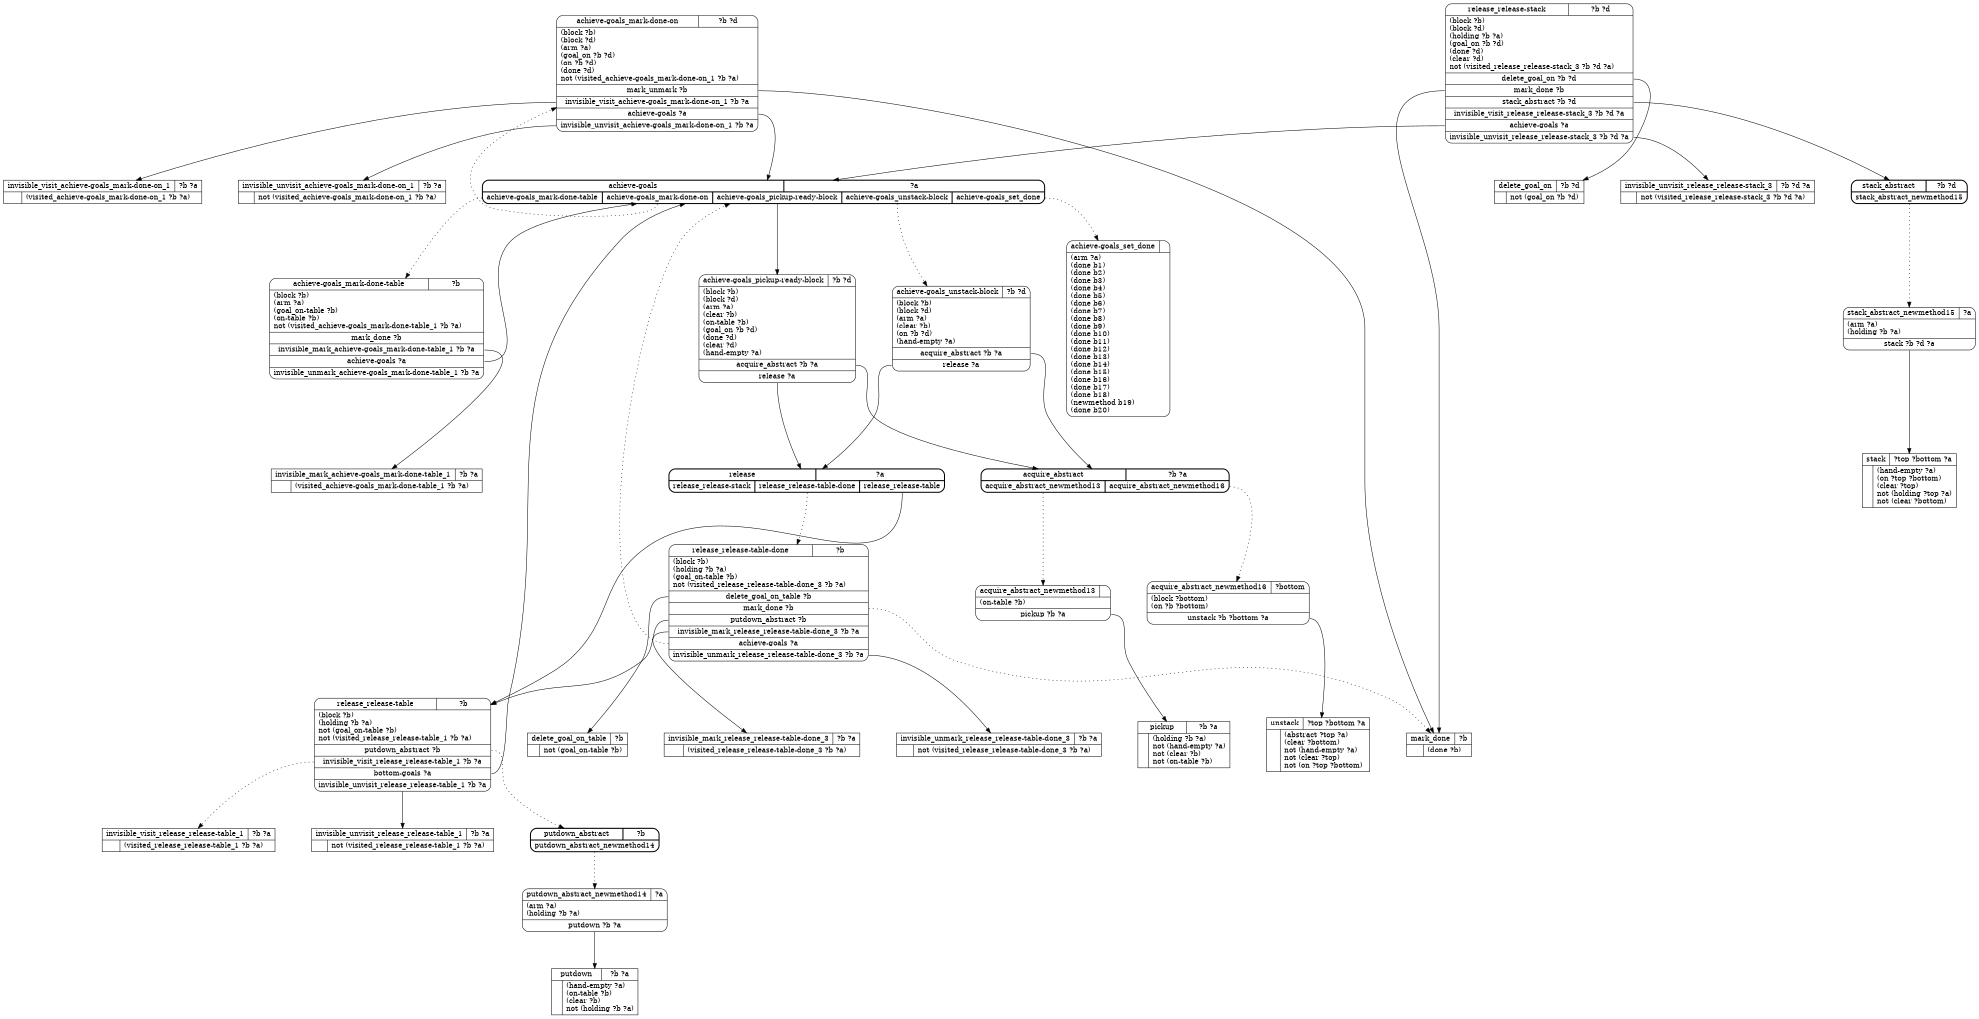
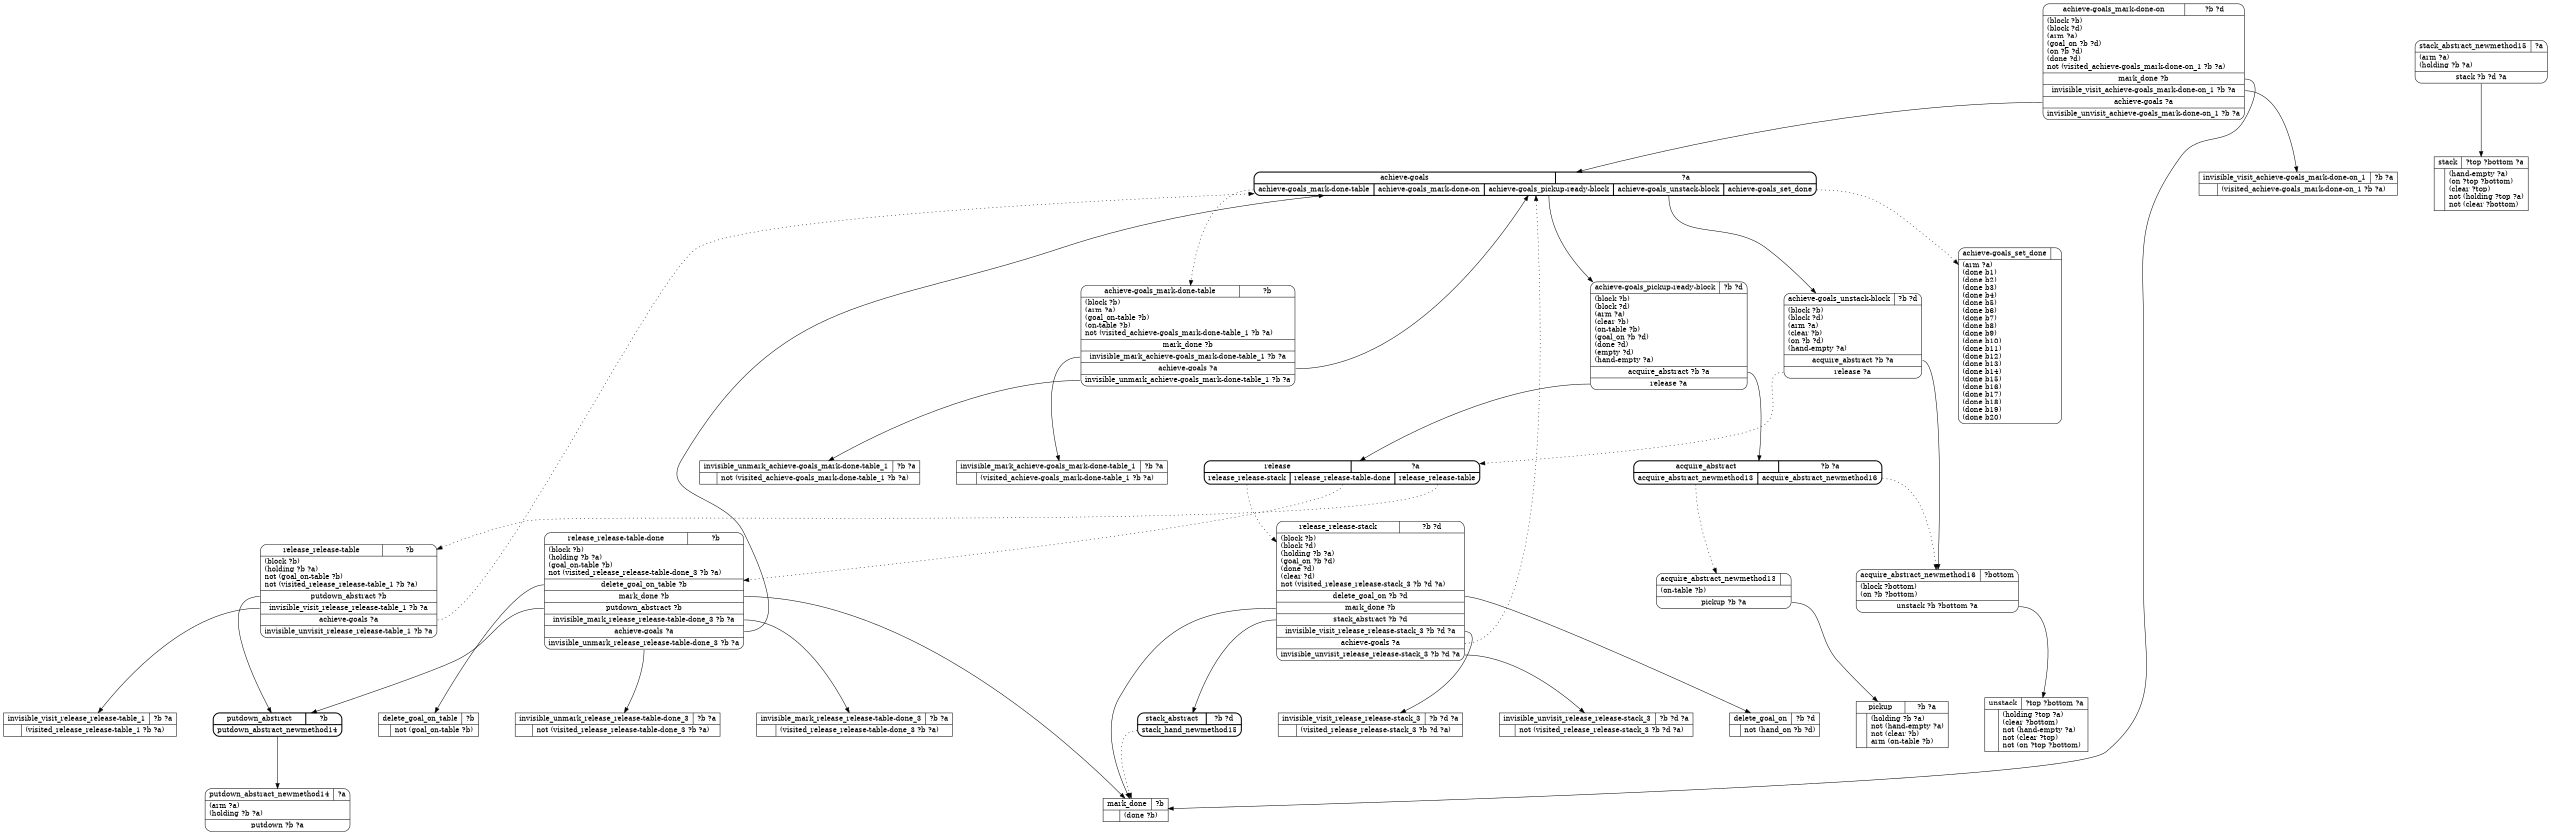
node "achieve-goals_mark-done-on": text "mark_unmark ?b" -> "mark_done ?b"
edge "release_release-stack" -> "achieve-goals": style solid -> dotted
node "invisible_unvisit_achieve-goals_mark-done-on_1": removed
node "delete_goal_on": text "not (goal_on ?b ?d)" -> "not (hand_on ?b ?d)"
node "stack_abstract": text "stack_abstract_newmethod15" -> "stack_hand_newmethod15"
edge "achieve-goals" -> "achieve-goals_mark-done-on": removed
edge "achieve-goals" -> "achieve-goals_unstack-block": style dotted -> solid
edge "stack_abstract" -> "stack_abstract_newmethod15": now "stack_abstract" -> "mark_done"
node "achieve-goals_pickup-ready-block": text "(clear ?d)" -> "(empty ?d)"
node "achieve-goals_set_done": text "(newmethod b19)" -> "(done b19)"
edge "achieve-goals_unstack-block" -> "acquire_abstract": now "achieve-goals_unstack-block" -> "acquire_abstract_newmethod16"
edge "release_release-table-done" -> "achieve-goals": style dotted -> solid
edge "achieve-goals_unstack-block" -> "release": style solid -> dotted
edge "release_release-table" -> "achieve-goals": style solid -> dotted
node "invisible_unmark_achieve-goals_mark-done-table_1": added
edge "release" -> "release_release-stack": added
edge "release" -> "release_release-table": style solid -> dotted
edge "release_release-table-done" -> "mark_done": style dotted -> solid
edge "release_release-table-done" -> "release_release-table": now "release_release-table-done" -> "putdown_abstract"
node "invisible_visit_release_release-stack_3": added
node "unstack": text "(abstract ?top ?a)" -> "(holding ?top ?a)"
node "pickup": text "not (on-table ?b)" -> "arm (on-table ?b)"
node "release_release-table": text "bottom-goals ?a" -> "achieve-goals ?a"
edge "release_release-table" -> "invisible_visit_release_release-table_1": style dotted -> solid
edge "release_release-table" -> "putdown_abstract": style dotted -> solid
node "invisible_unvisit_release_release-table_1": removed
edge "putdown_abstract" -> "putdown_abstract_newmethod14": style dotted -> solid
node "putdown": removed
